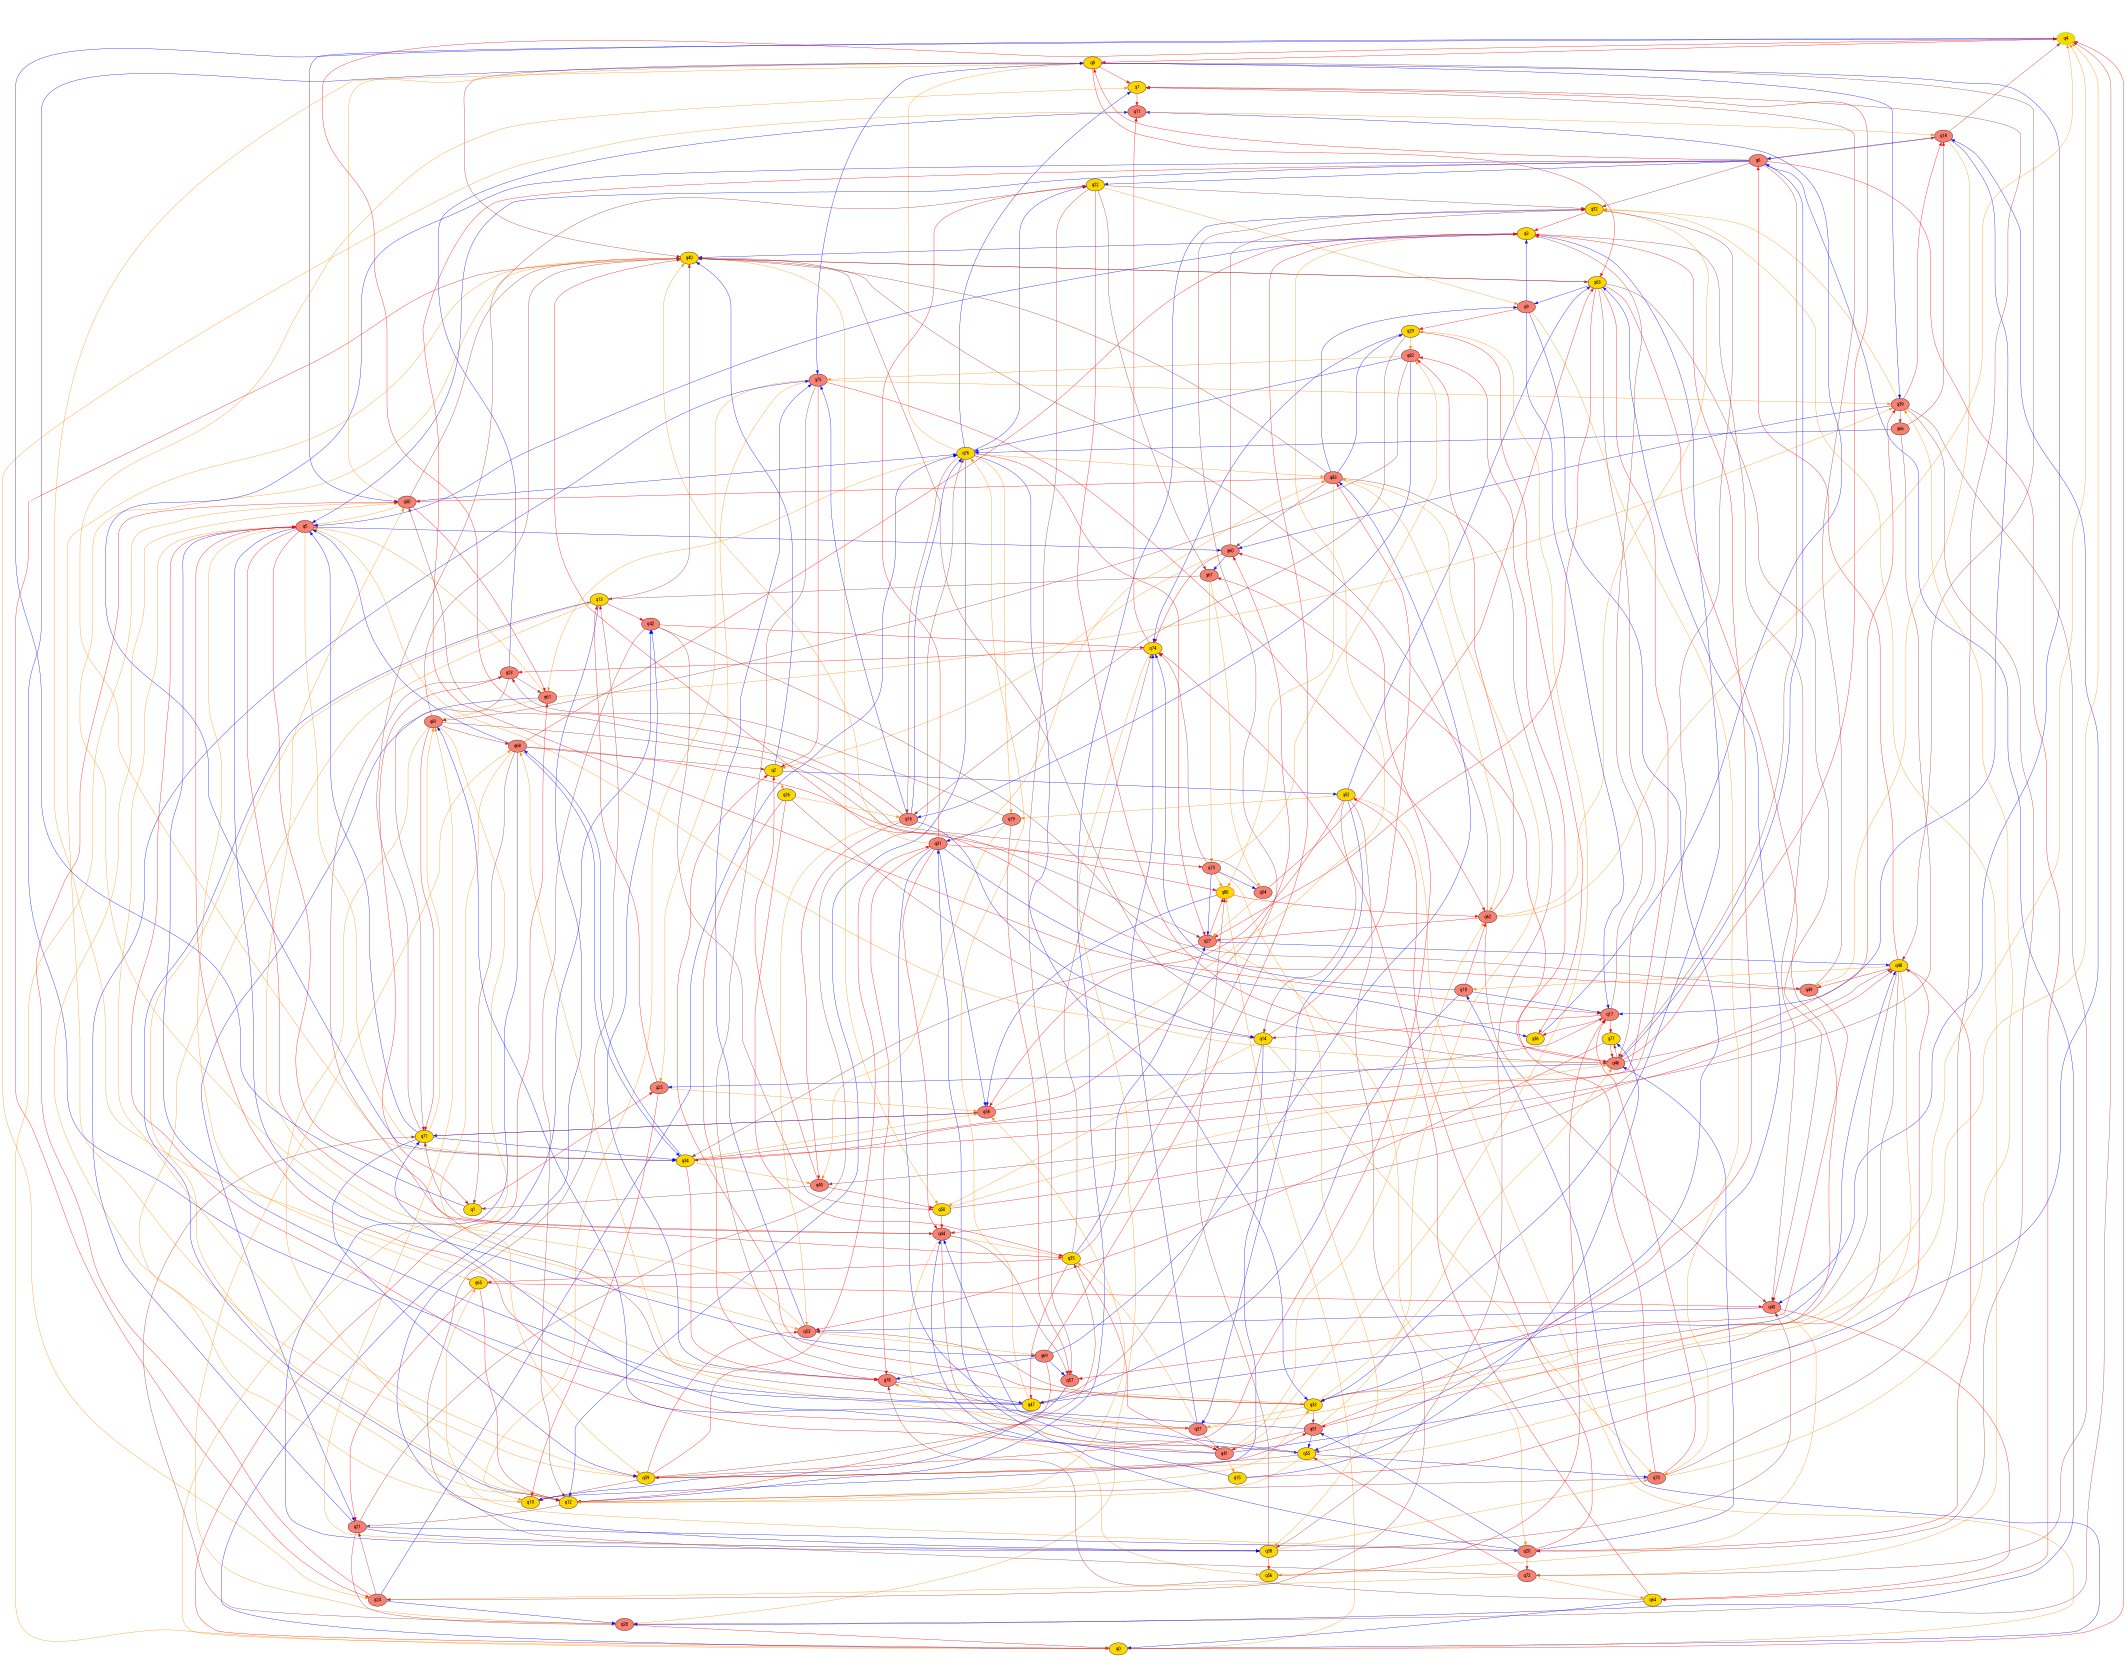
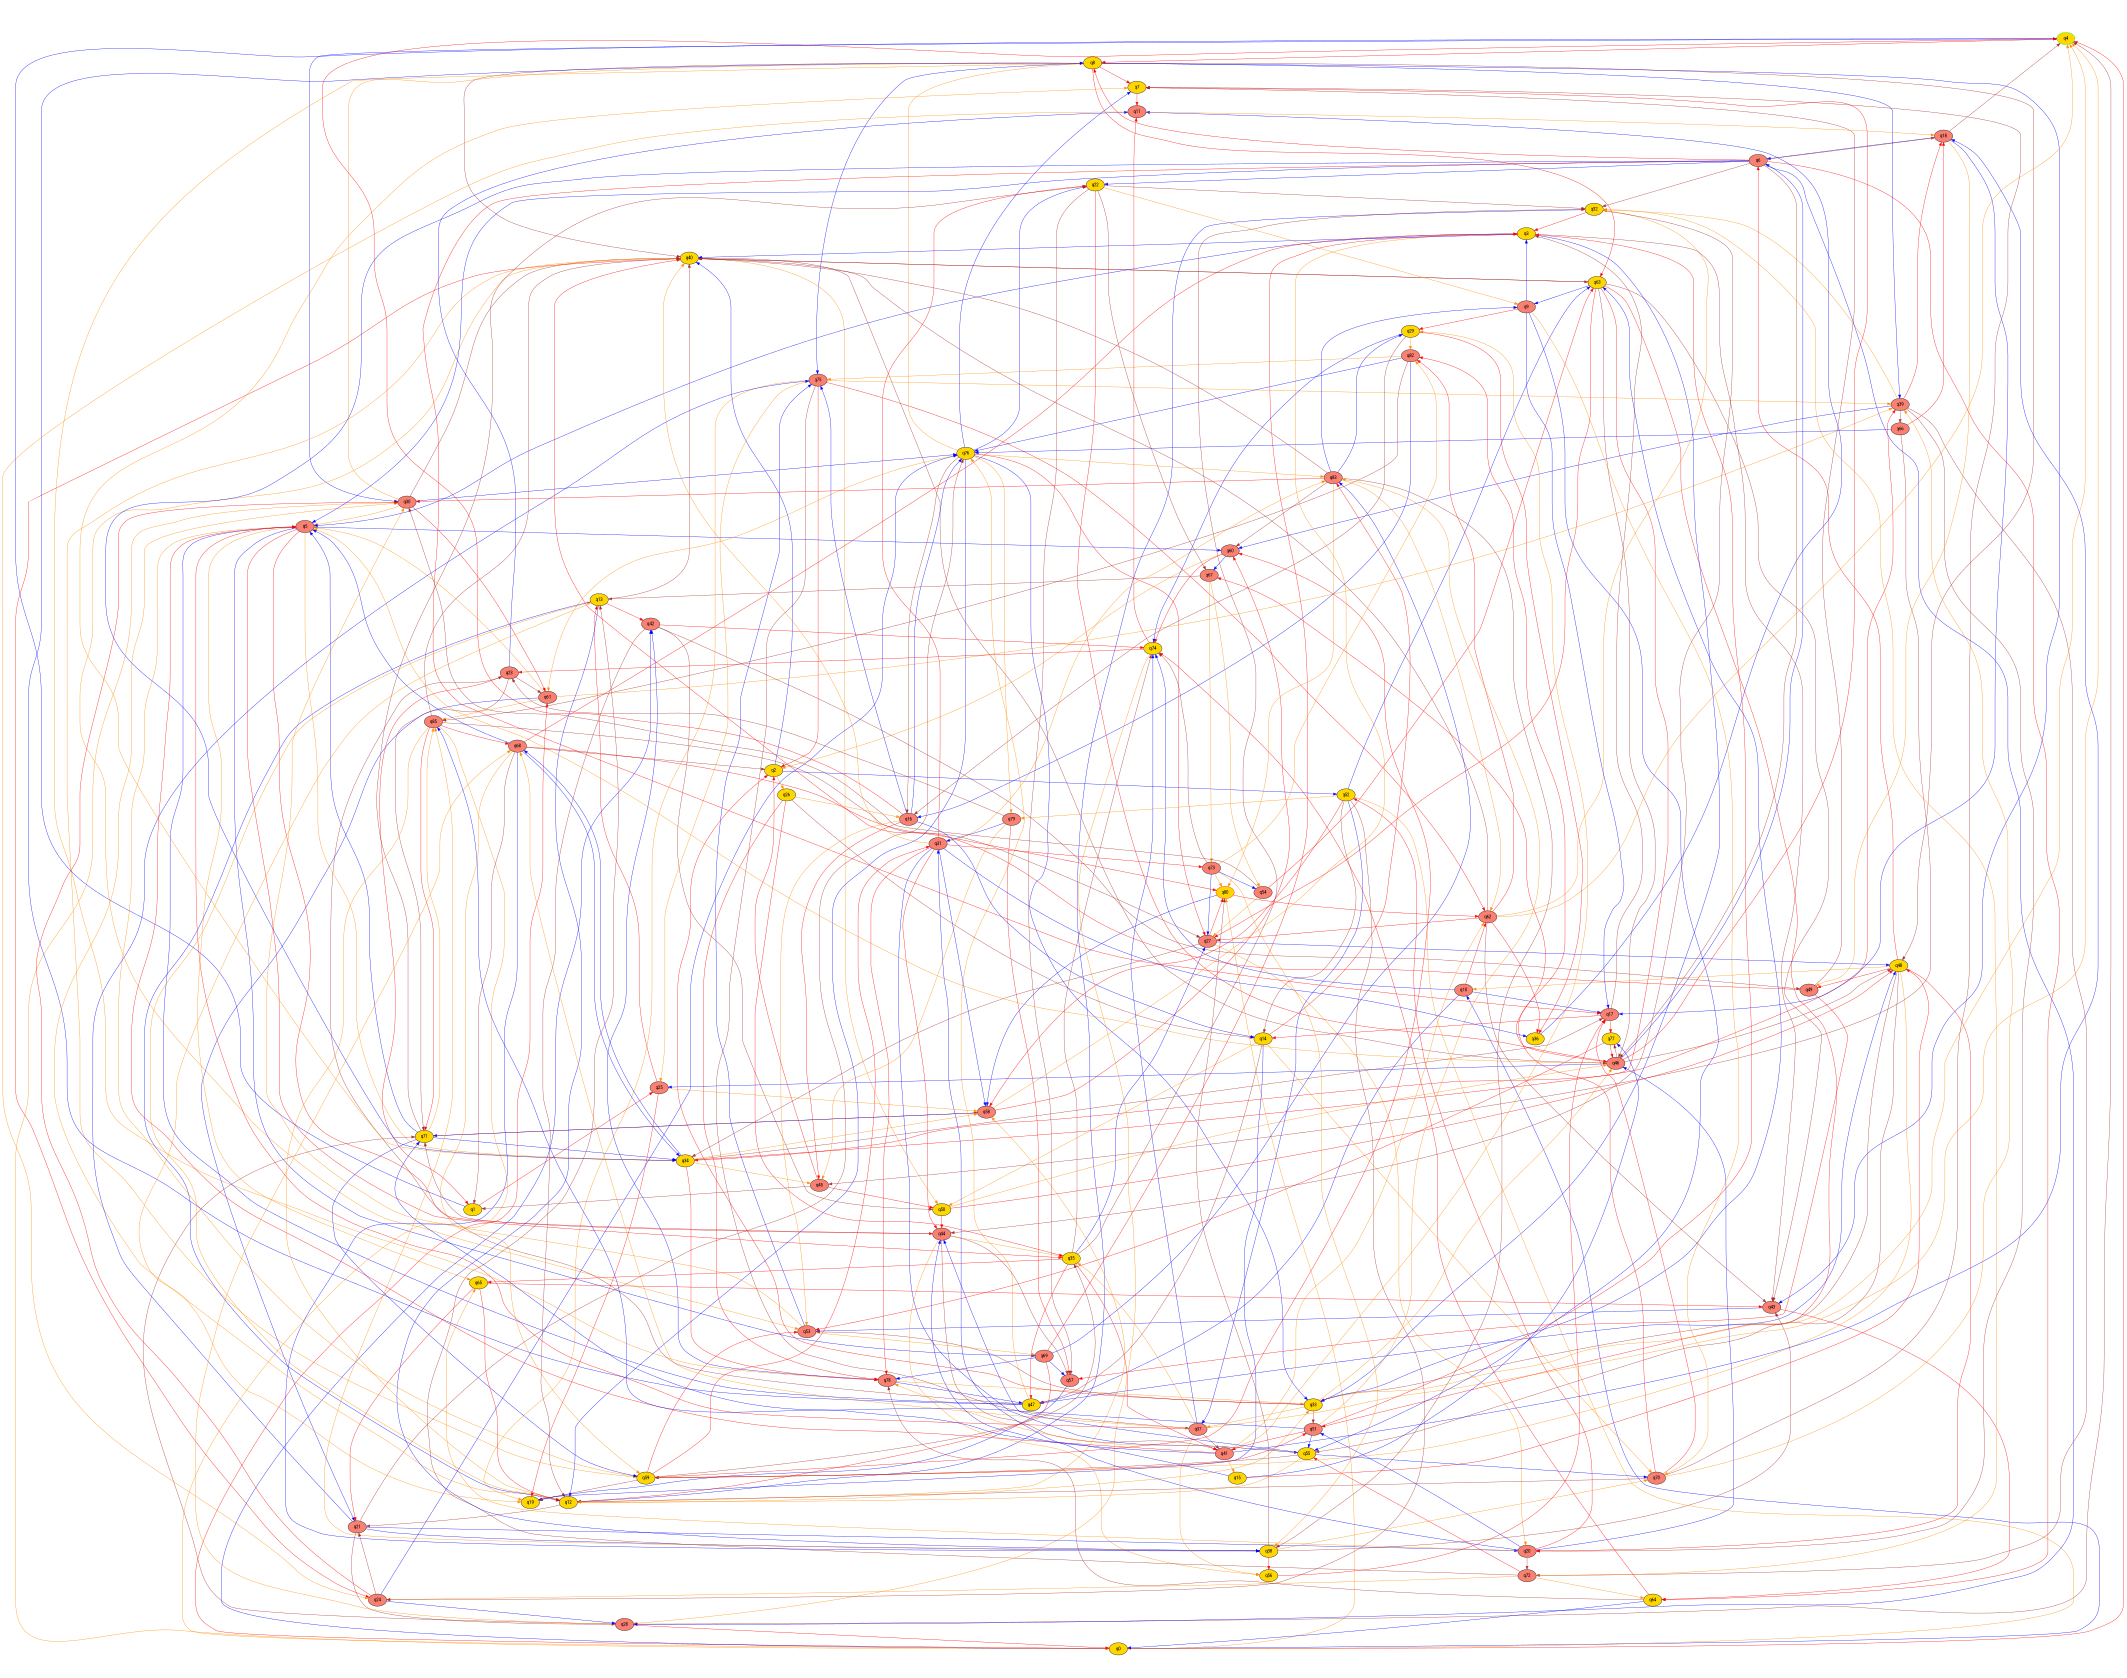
edge "q60" -> "q32": removed
node "q81": label "q81" -> "q85"
edge "q17" -> "q36": now "q62" -> "q36"
edge "q43" -> "q56": now "q37" -> "q56"
